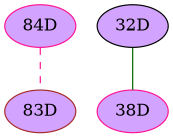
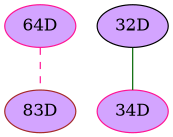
node "84D": label "84D" -> "64D"
node "38D": label "38D" -> "34D"
